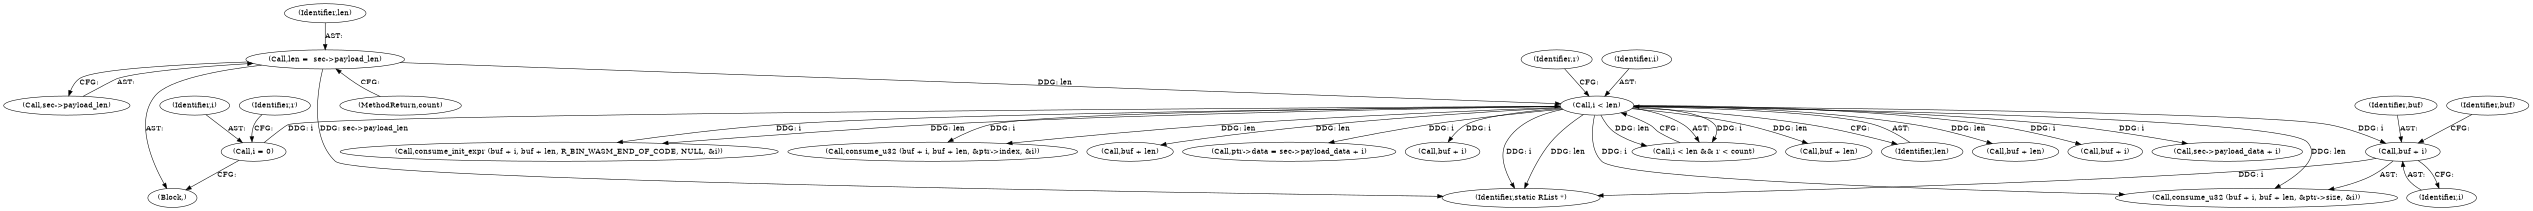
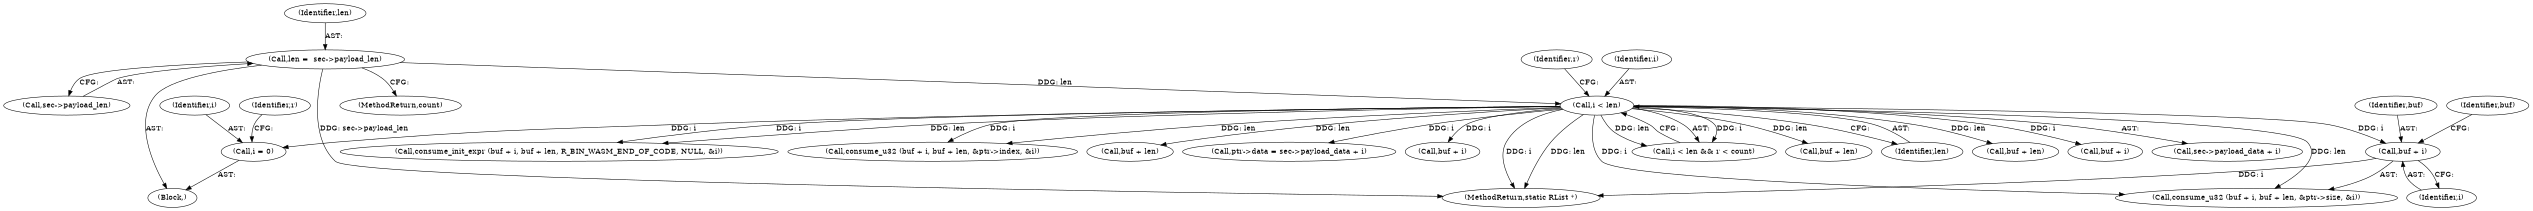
edge "(MethodReturn,count)" -> "(Call,len =  sec->payload_len)": reversed
edge "(Call,i = 0)" -> "(Call,i < len)": reversed
edge "(Call,i < len)" -> "(Call,sec->payload_data + i)": label "DDG: i" -> "AST: "
edge "(Call,i = 0)" -> "(Block,)": label "CFG: " -> "AST: "
node "(Identifier,static RList *)": label "(Identifier,static RList *)" -> "(MethodReturn,static RList *)"
